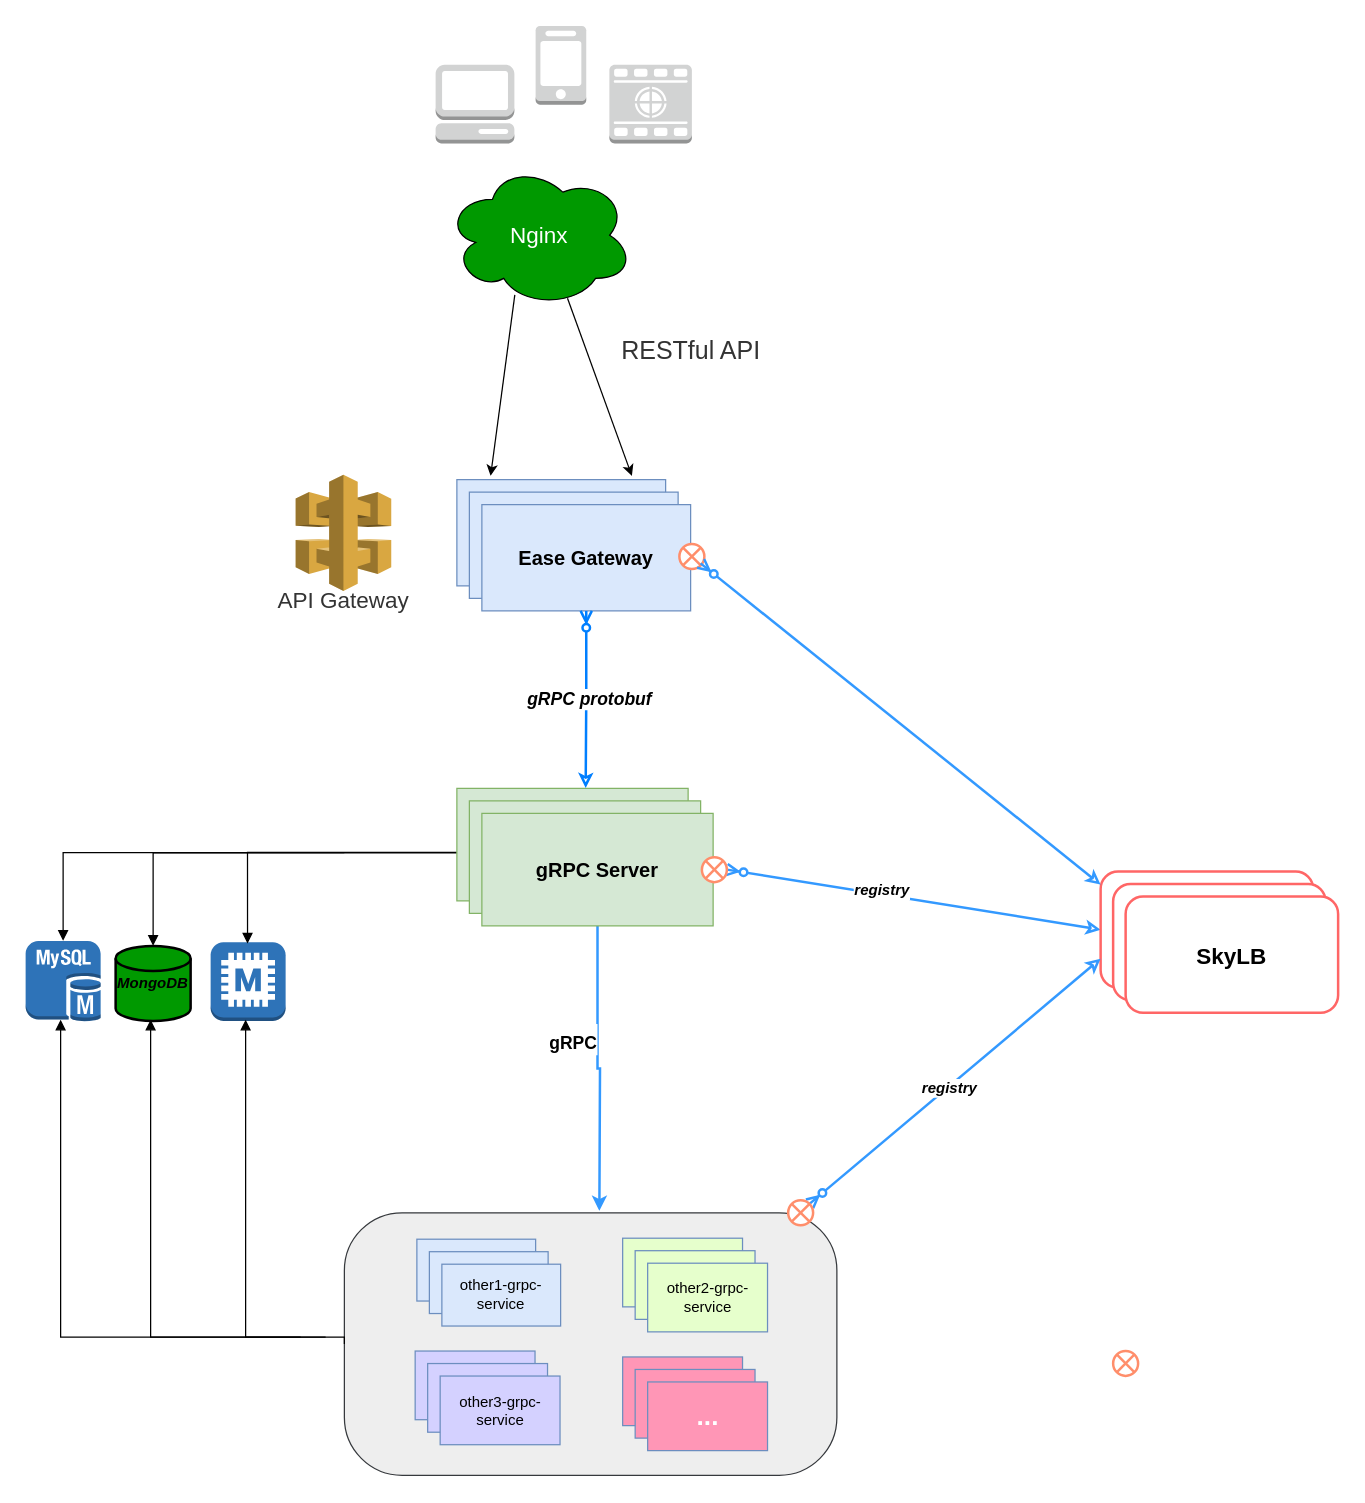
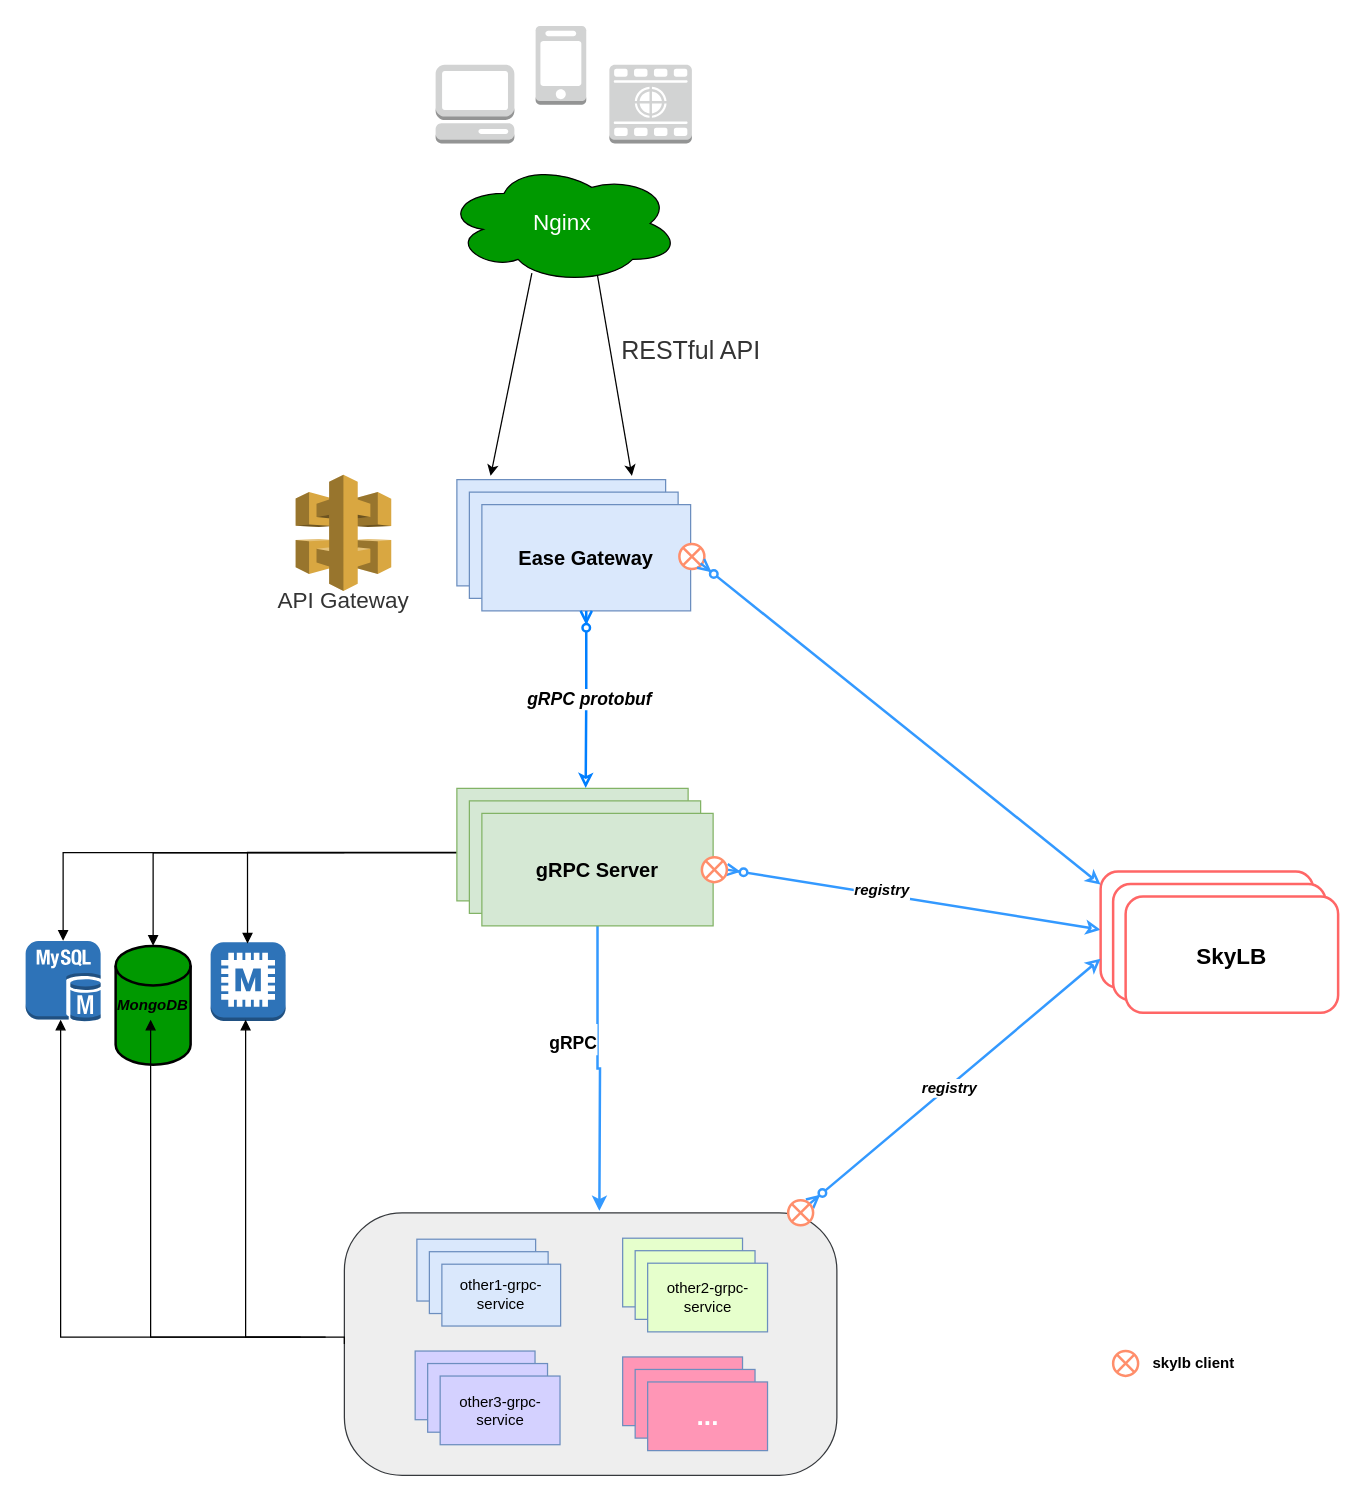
node "Nginx": size 188x144 -> 234x120
node "MongoDB": size 75x75 -> 75x119
node "skylb client": added
